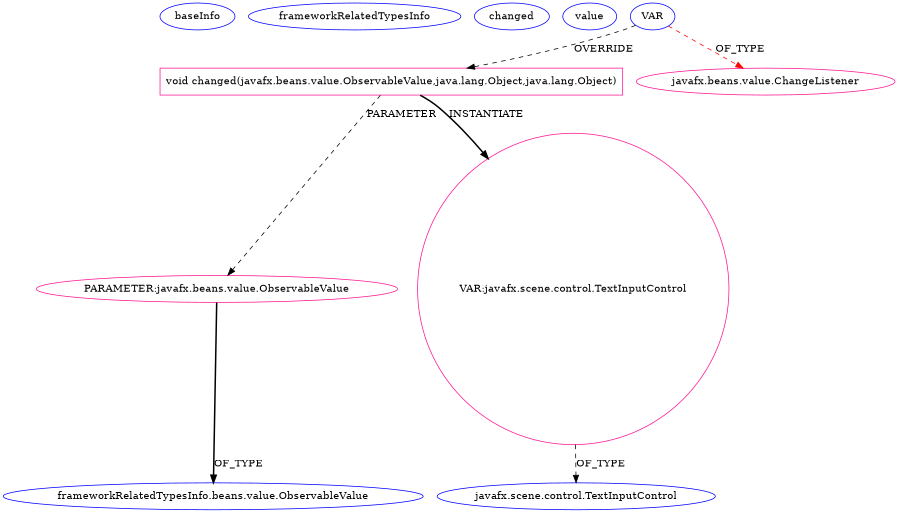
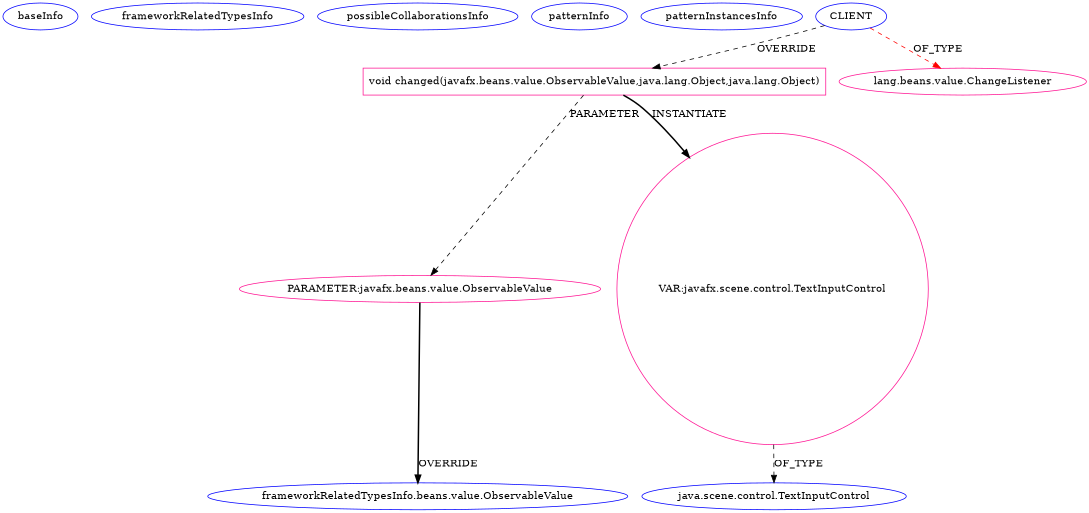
node "changed": label "changed" -> "possibleCollaborationsInfo"
node "patternInfo": added
node "value": label "value" -> "patternInstancesInfo"
node "VAR": label "VAR" -> "CLIENT"
node "javafx.beans.value.ChangeListener": label "javafx.beans.value.ChangeListener" -> "lang.beans.value.ChangeListener"
edge "PARAMETER:javafx.beans.value.ObservableValue" -> "frameworkRelatedTypesInfo.beans.value.ObservableValue": label "OF_TYPE" -> "OVERRIDE"
node "javafx.scene.control.TextInputControl": label "javafx.scene.control.TextInputControl" -> "java.scene.control.TextInputControl"
